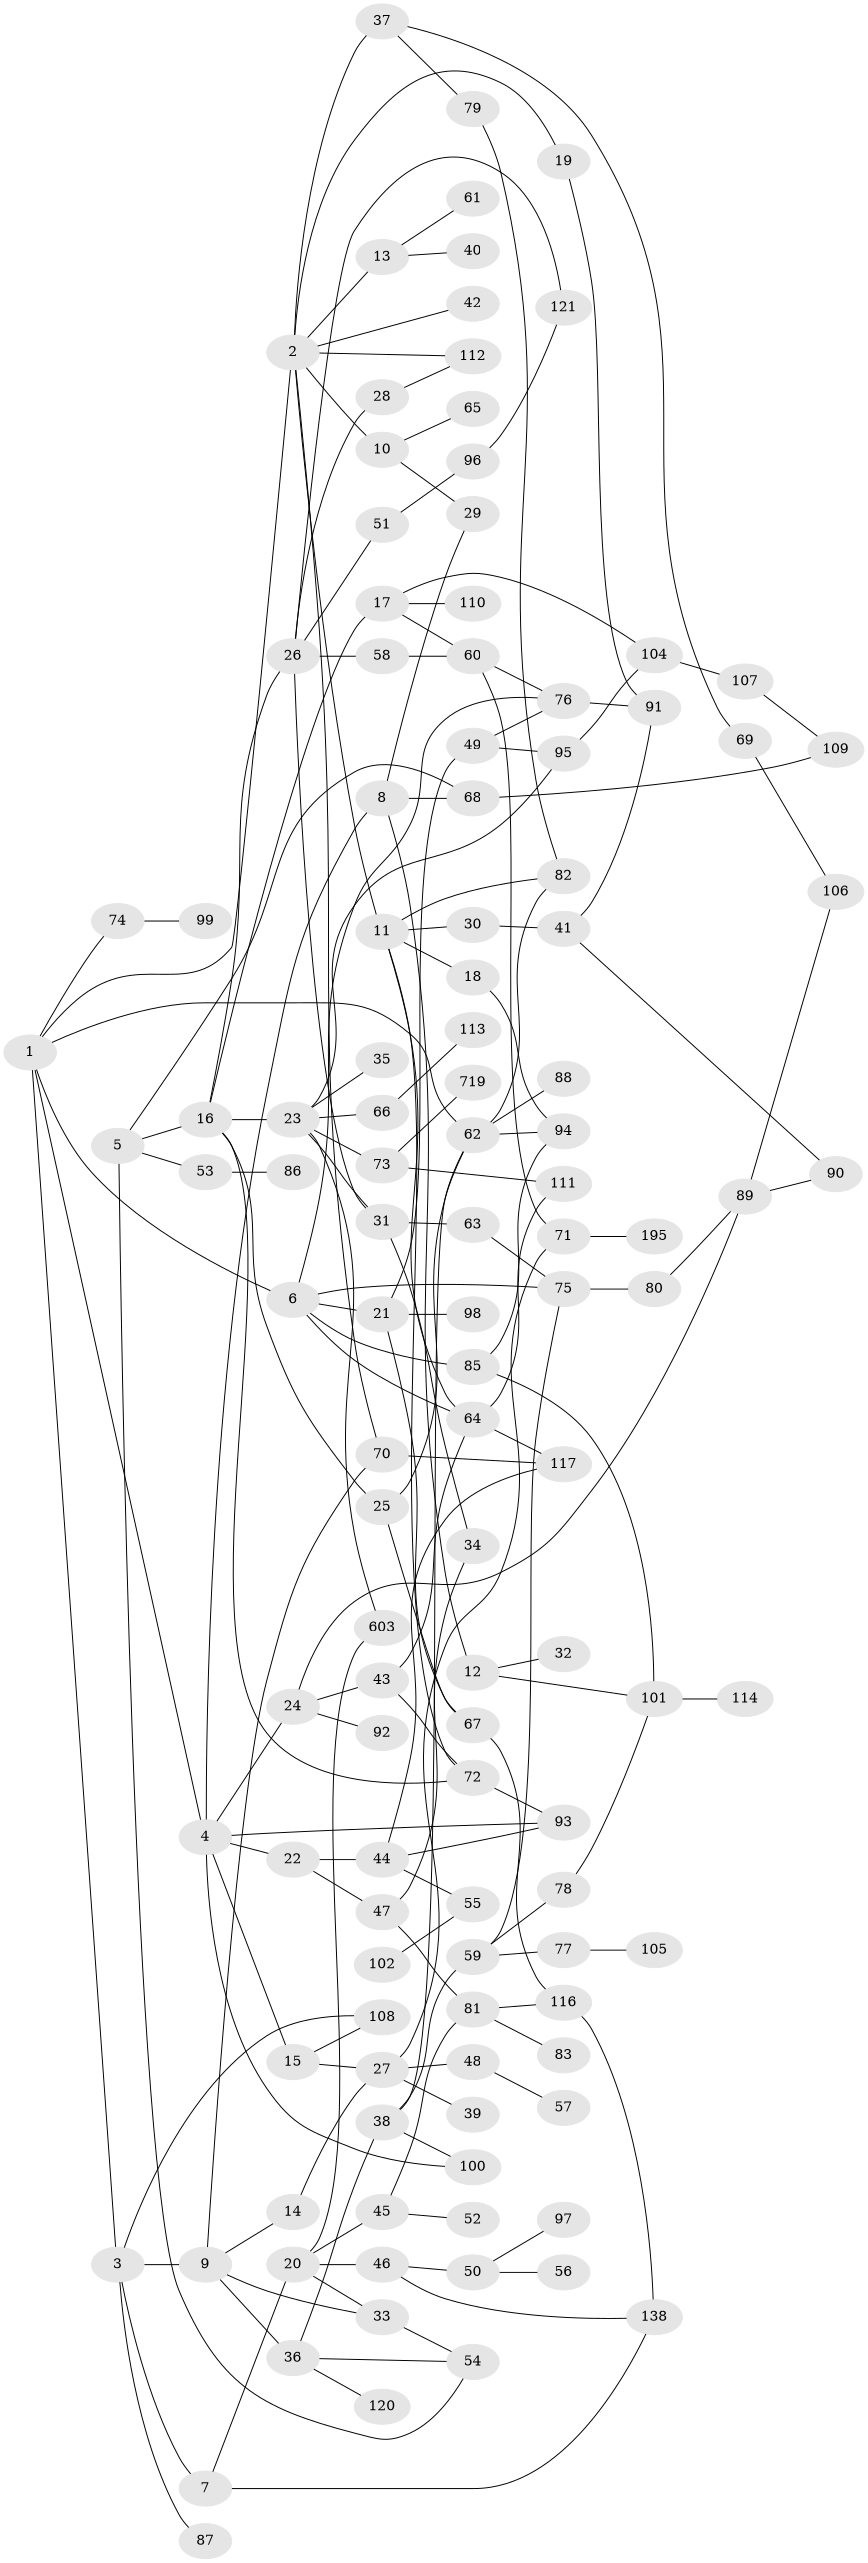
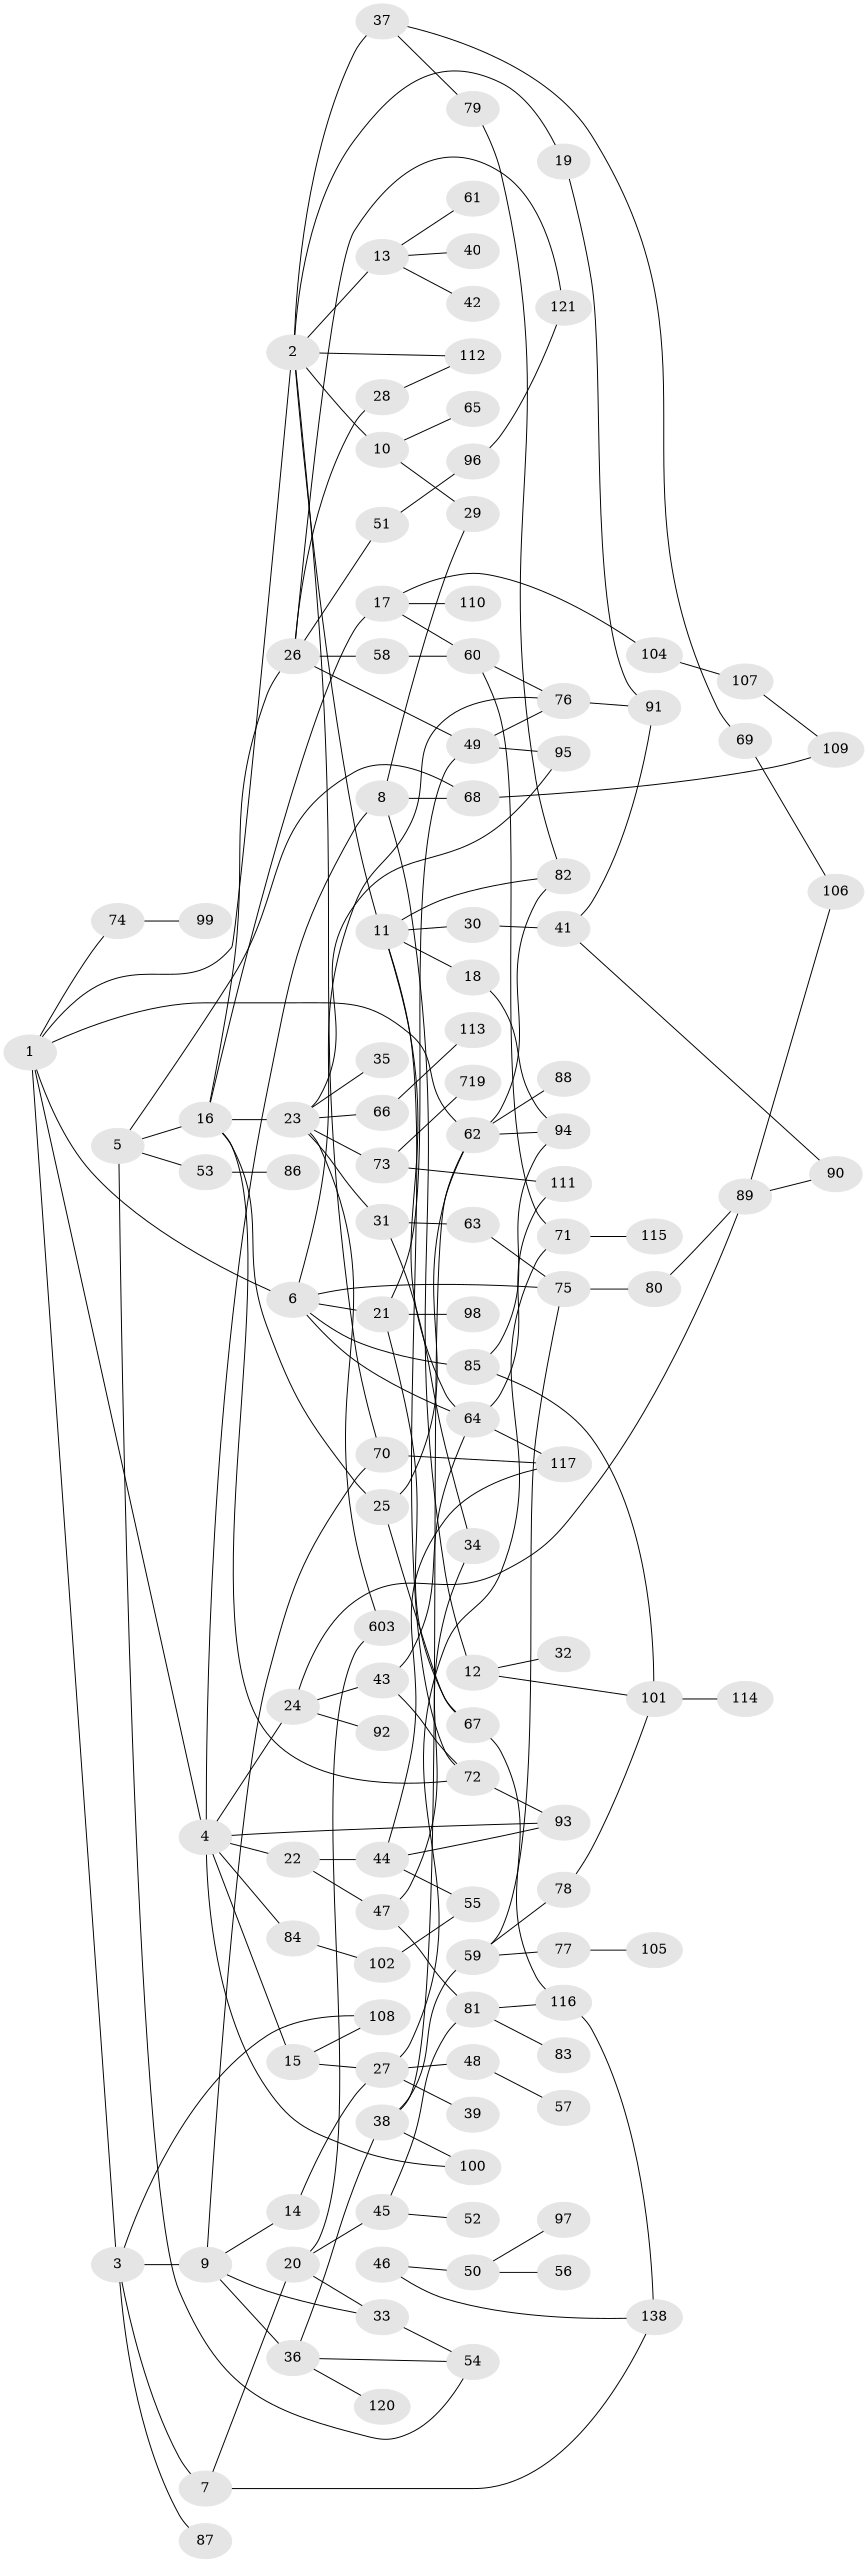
edge "42" -- "2": now "42" -- "13"
edge "104" -- "95": removed
edge "26" -- "31": now "26" -- "49"
node "195": label "195" -> "115"
node "84": added
edge "20" -- "46": removed
